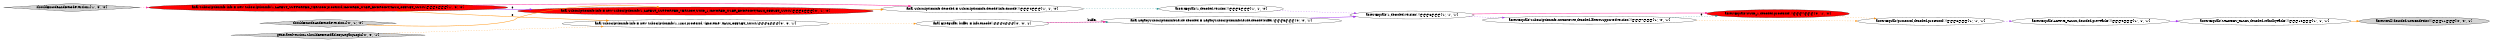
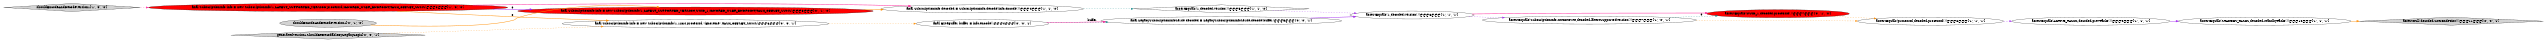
node "assertEquals(1,decoded.version())@@@5@@@['1', '1', '0']": shape ellipse -> diamond
node "assertNull(decoded.userEndPoint())@@@11@@@['0', '0', '1']": shape ellipse -> diamond
node "shouldEncodeAndDecodeVersion1['0', '1', '0']": shape diamond -> ellipse
